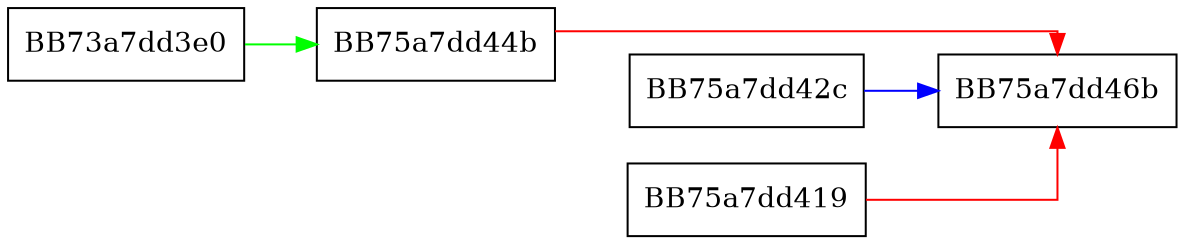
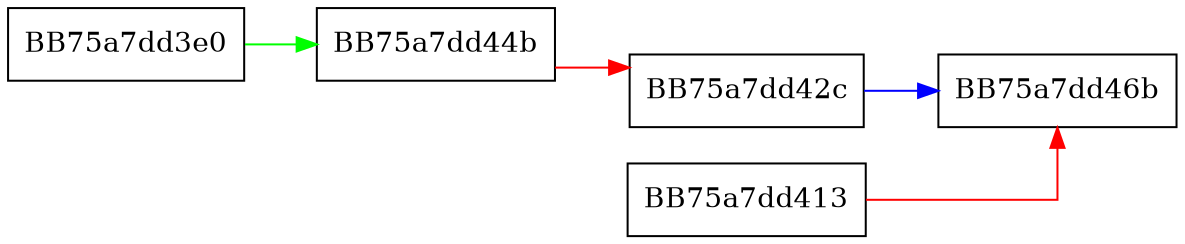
edge "BB75a7dd44b" -> "BB75a7dd46b": now "BB75a7dd44b" -> "BB75a7dd42c"
node "BB73a7dd3e0": label "BB73a7dd3e0" -> "BB75a7dd3e0"
node "BB75a7dd419": label "BB75a7dd419" -> "BB75a7dd413"
